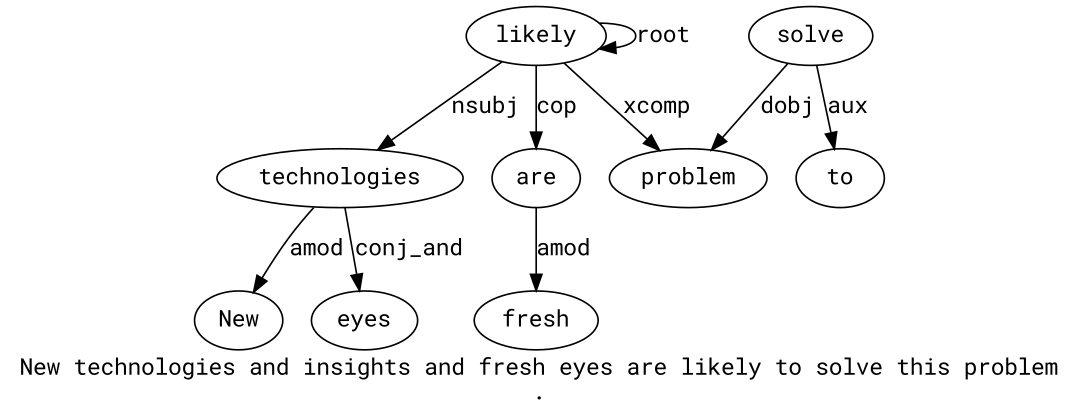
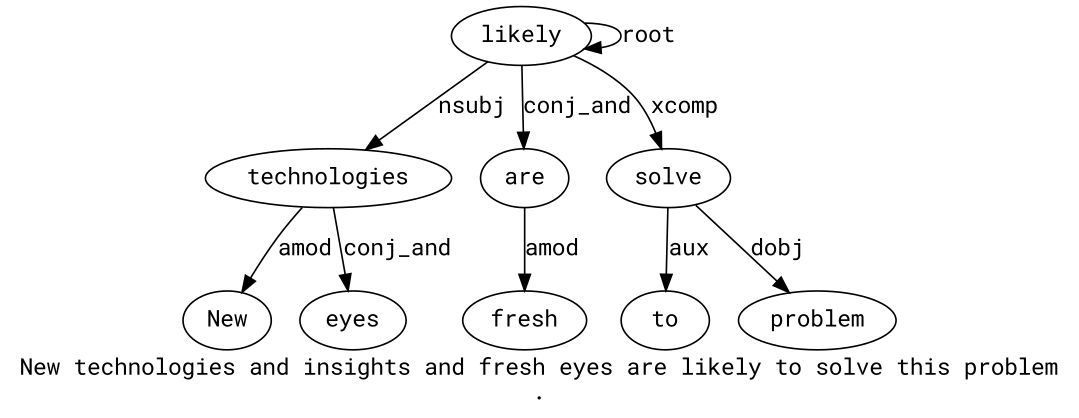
edge "likely" -> "problem": now "likely" -> "solve"
edge "likely" -> "are": label "cop" -> "conj_and"
